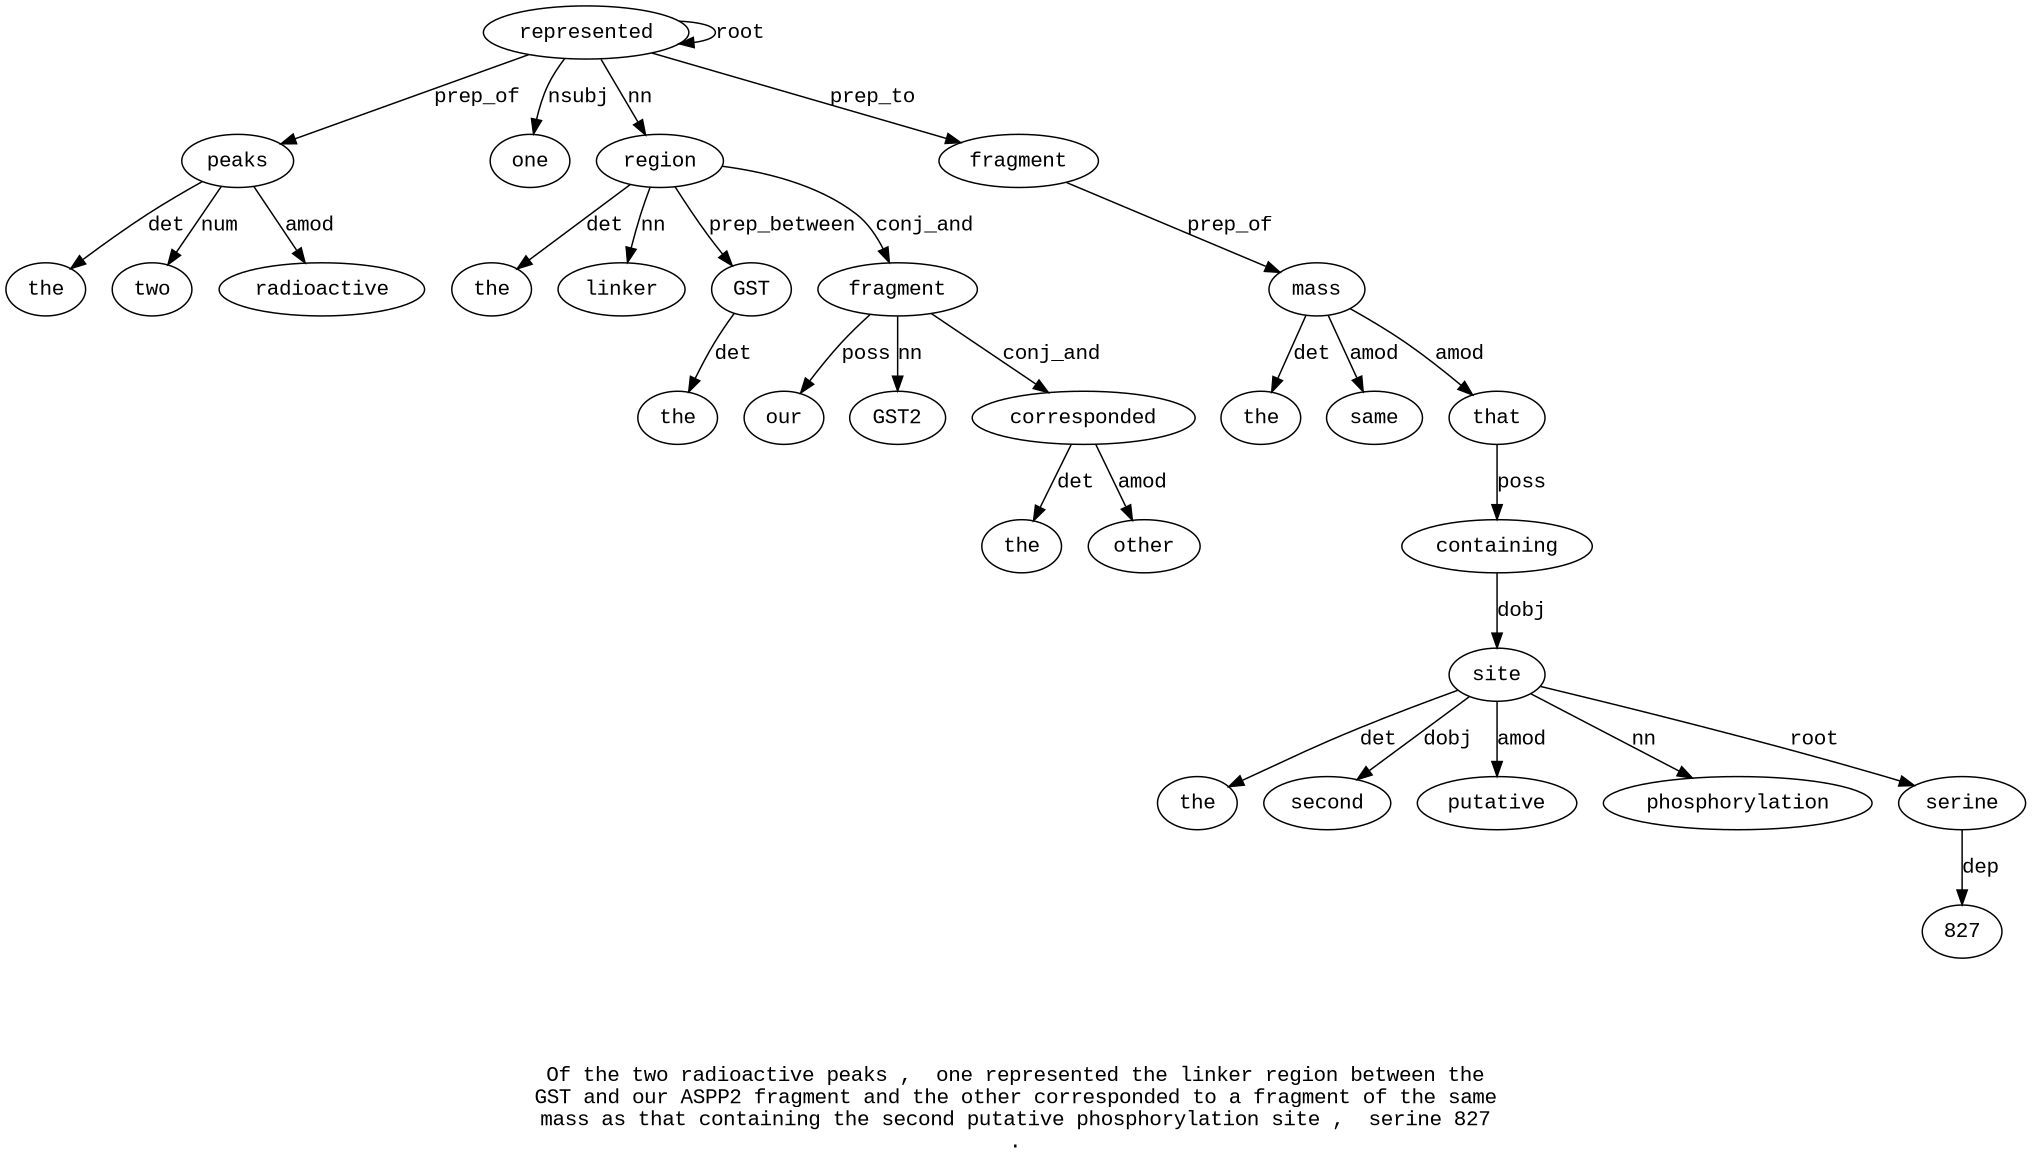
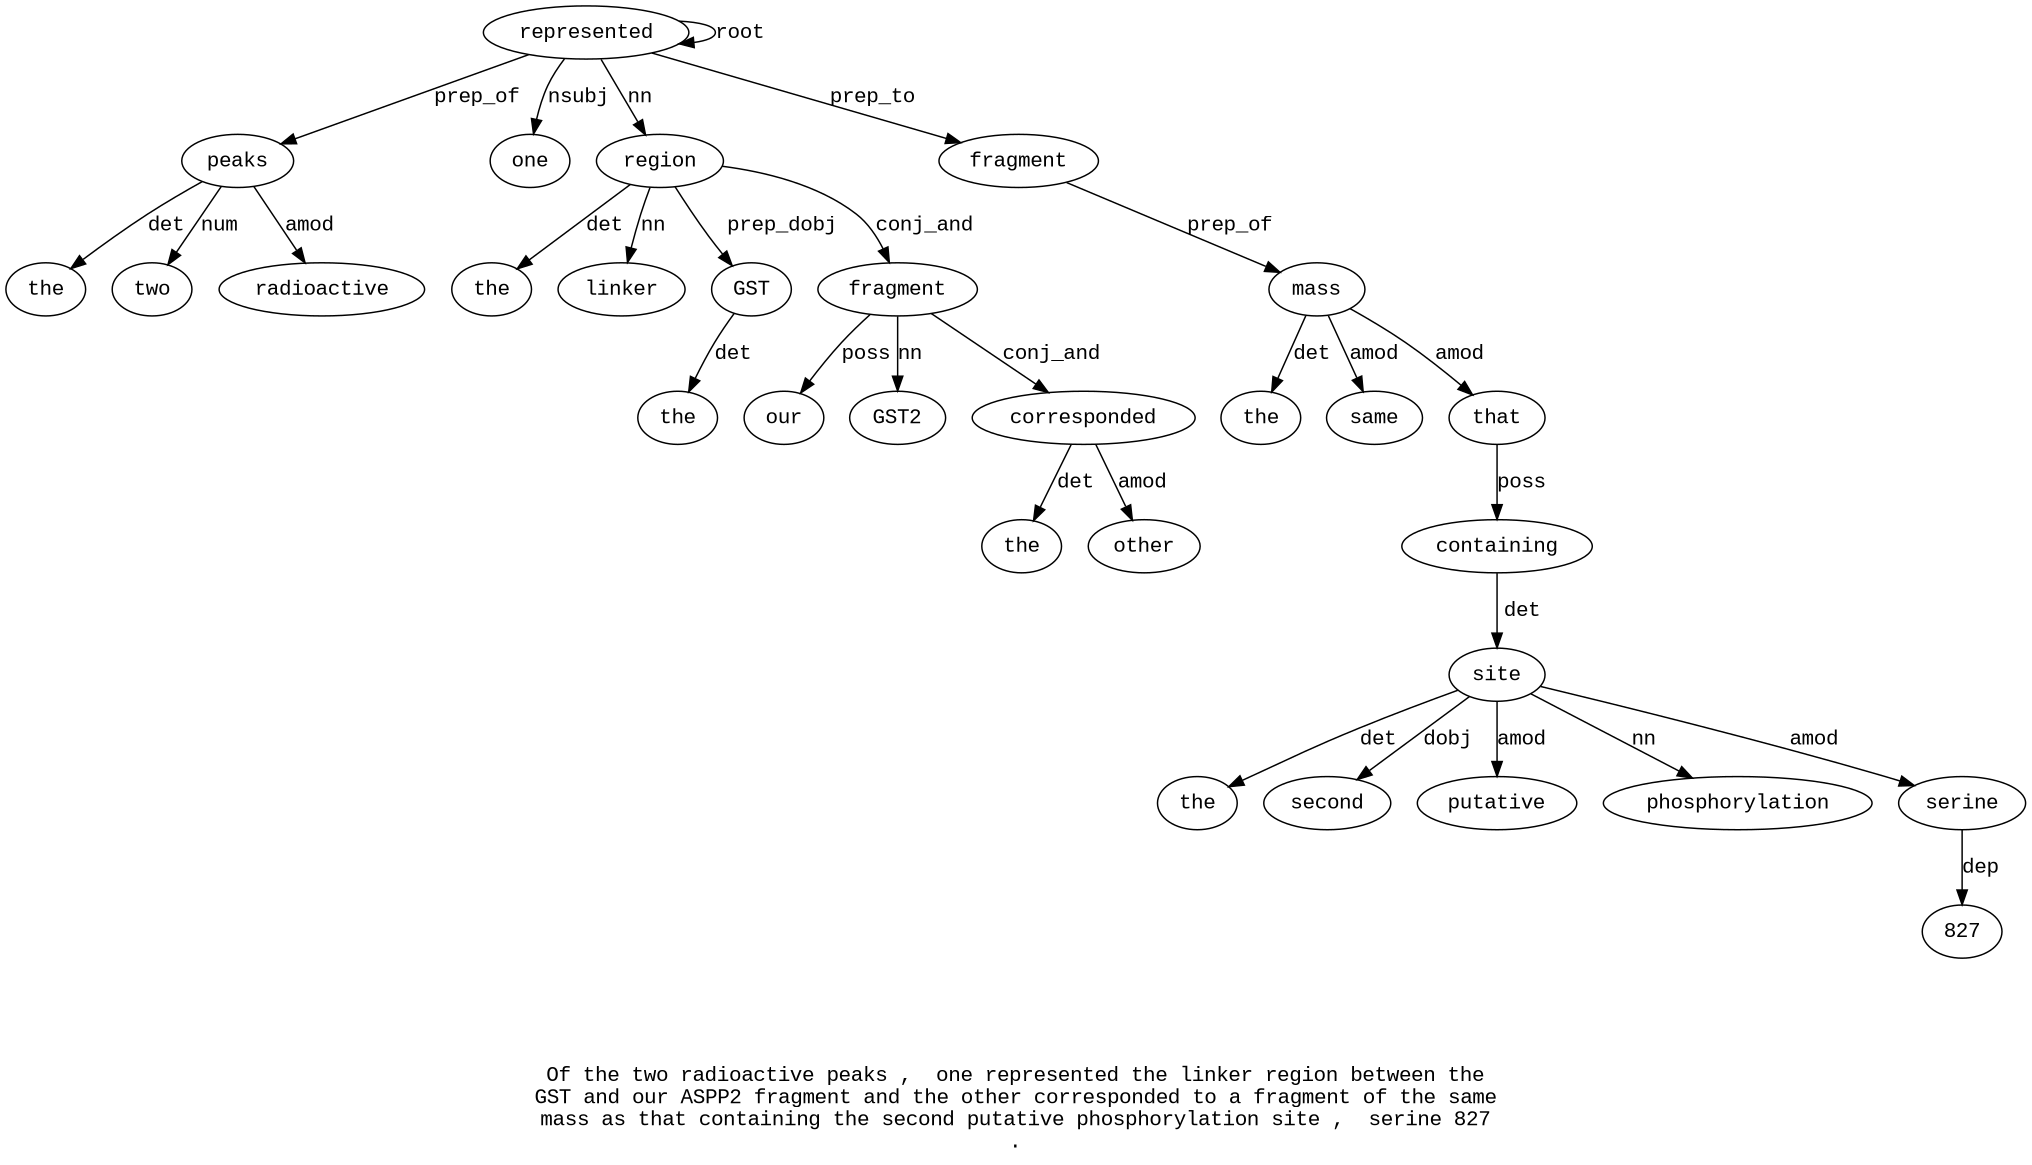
edge "region" -> "GST": label "prep_between" -> "prep_dobj"
edge "containing" -> "site": label "dobj" -> "det"
edge "site" -> "serine": label "root" -> "amod"
